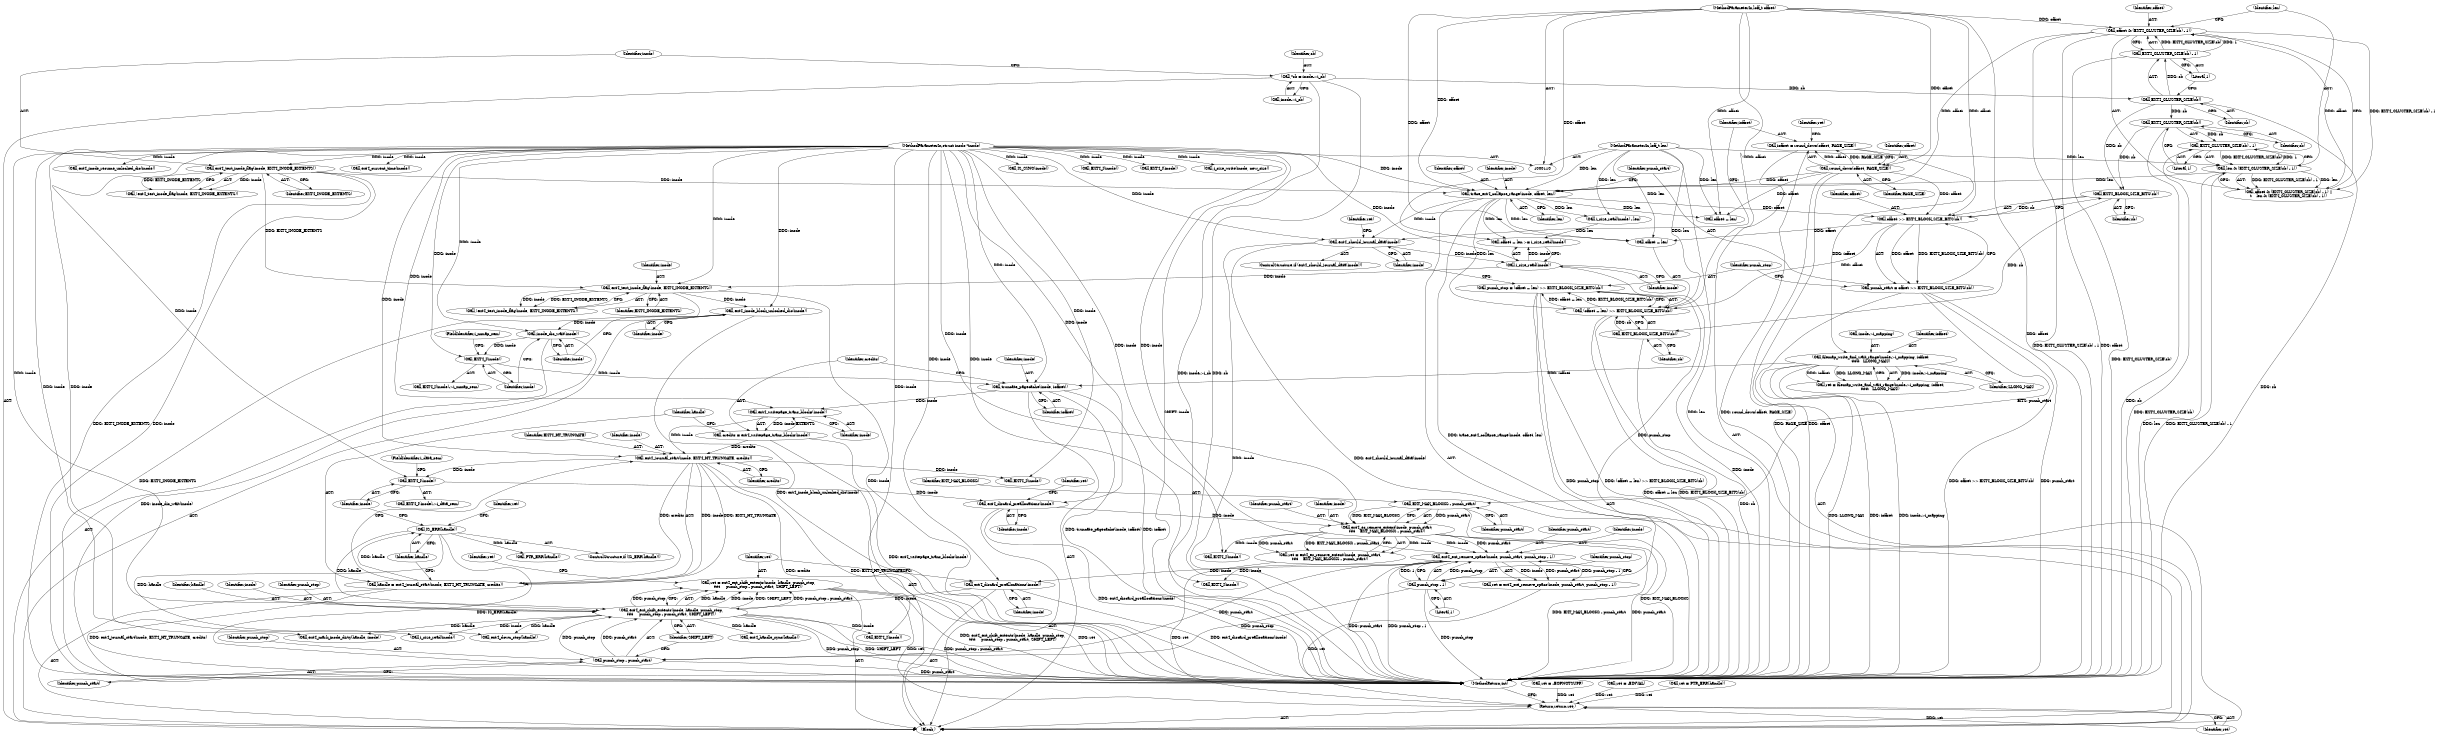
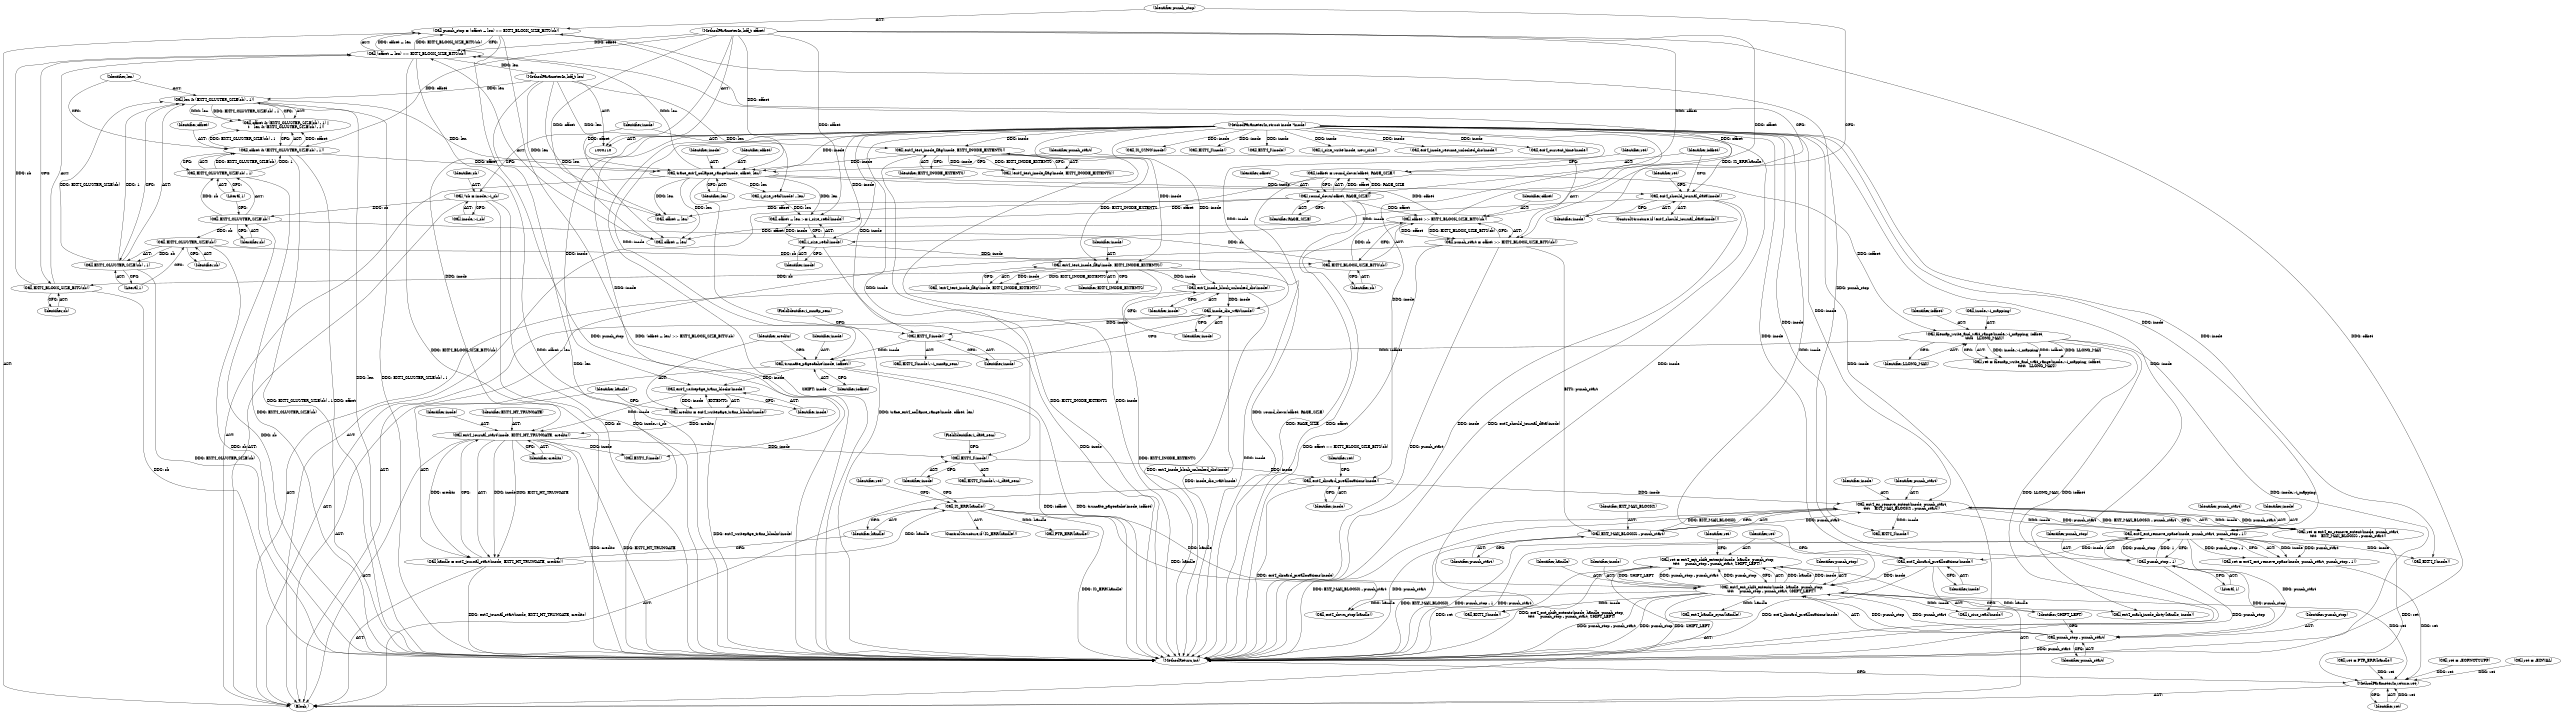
edge "(Call,round_down(offset, PAGE_SIZE))" -> "(Call,trace_ext4_collapse_range(inode, offset, len))": now "(Call,round_down(offset, PAGE_SIZE))" -> "(Call,offset + len >= i_size_read(inode))"
edge "(MethodParameterIn,struct inode *inode)" -> "(Call,ext4_should_journal_data(inode))": label "DDG: inode" -> "DDG: IS_ERR(handle)"
edge "(MethodParameterIn,loff_t len)" -> "(Call,(offset + len) >> EXT4_BLOCK_SIZE_BITS(sb))": reversed
edge "(Call,credits = ext4_writepage_trans_blocks(inode))" -> "(Block,)": now "(Call,ext4_journal_start(inode, EXT4_HT_TRUNCATE, credits))" -> "(Block,)"
node "(Return,return ret;)": label "(Return,return ret;)" -> "(MethodParameterIn,return ret;)"
